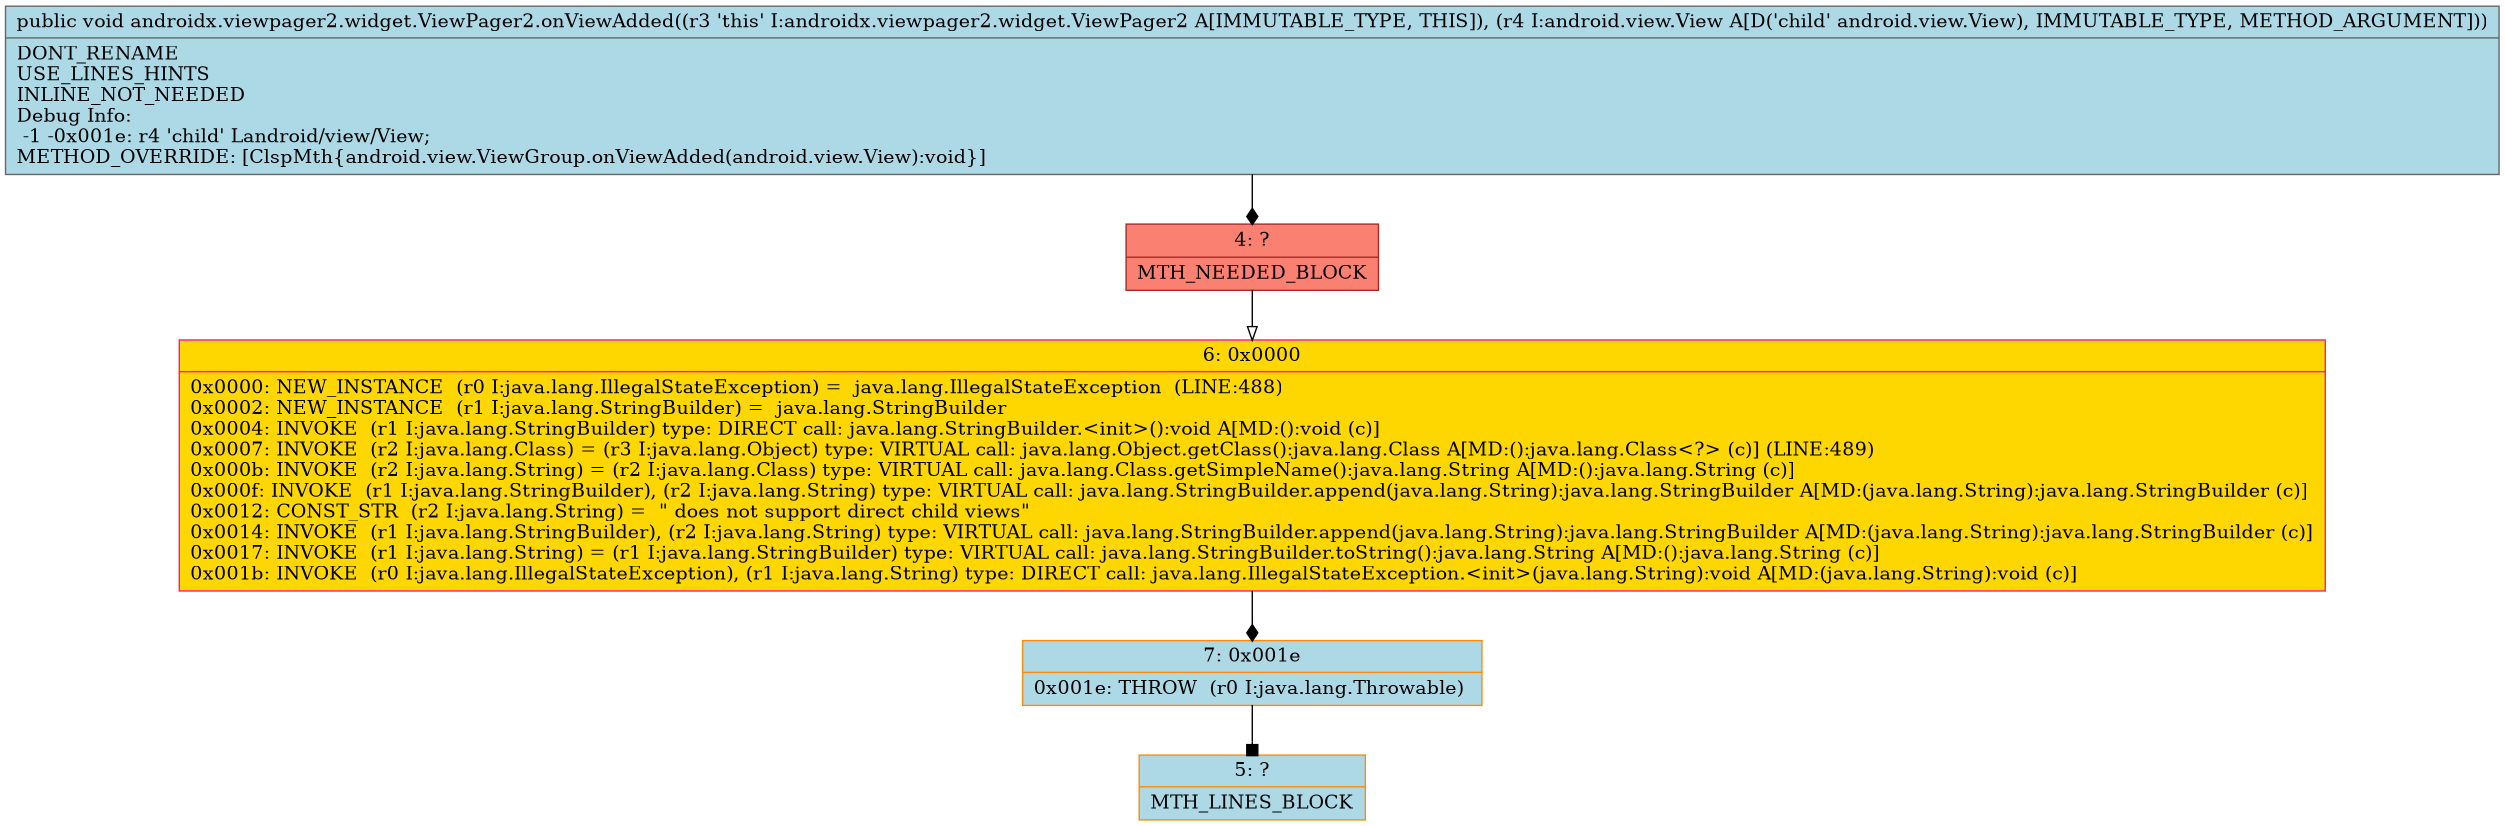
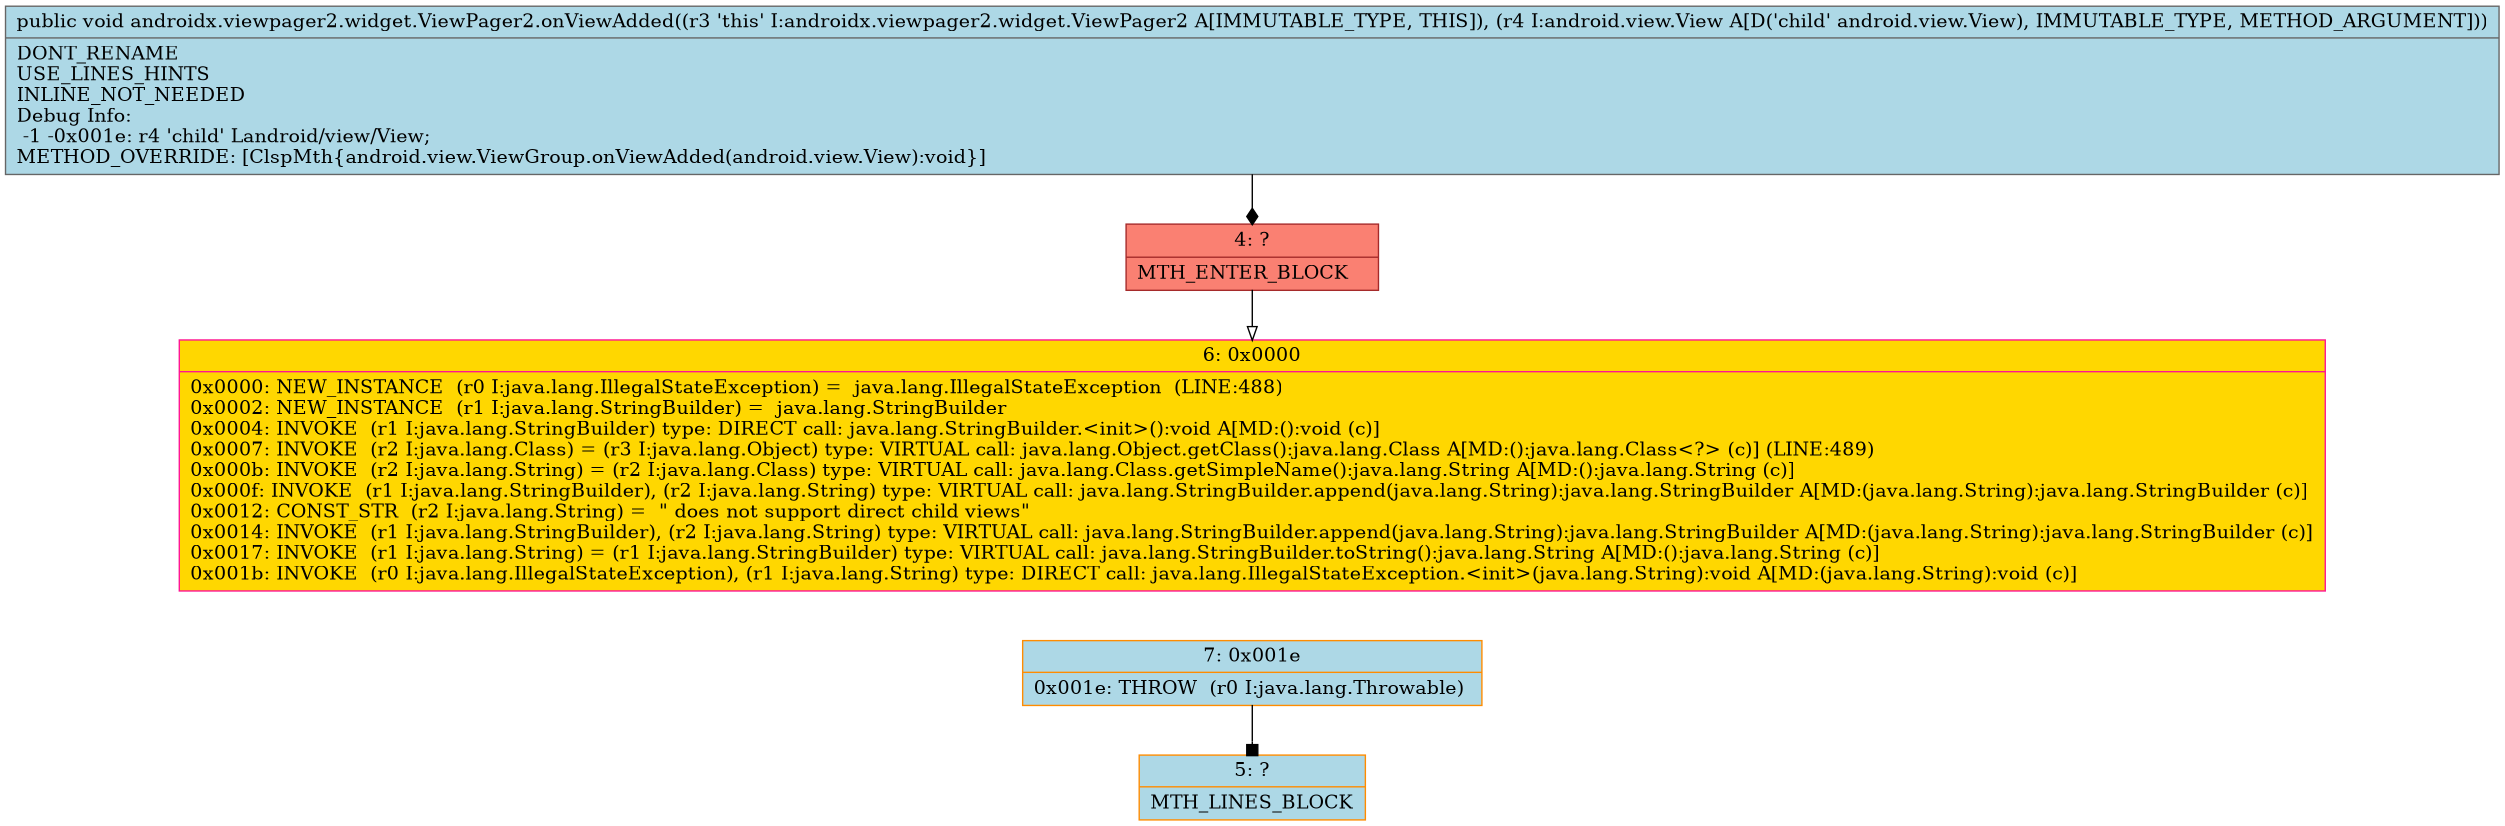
node "4: ?": text "MTH_NEEDED_BLOCK" -> "MTH_ENTER_BLOCK"
edge "6: 0x0000" -> "7: 0x001e": removed
